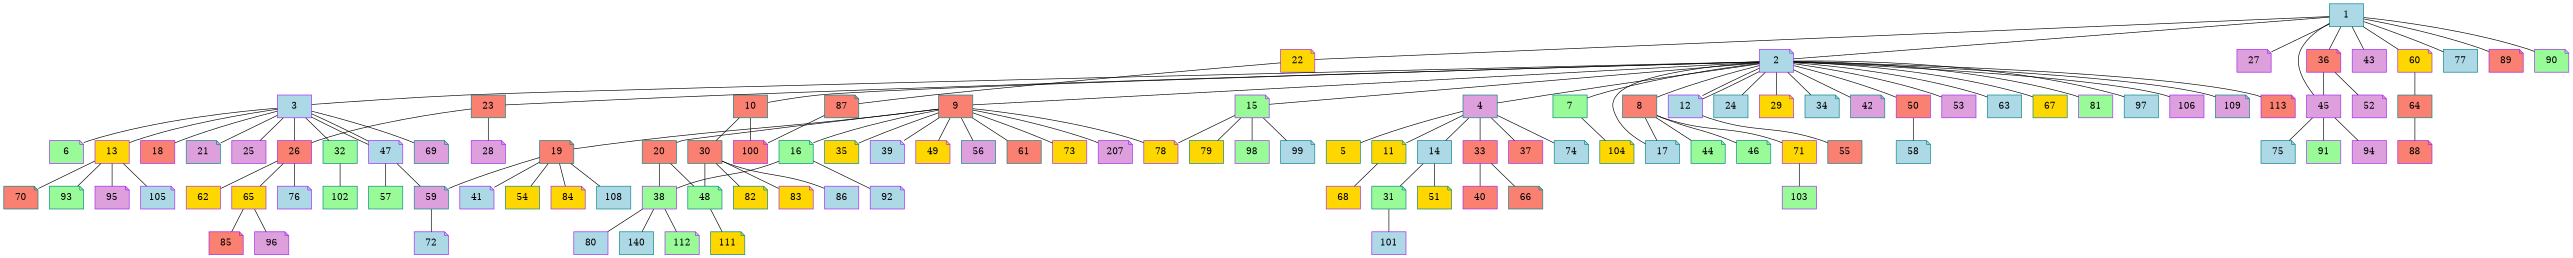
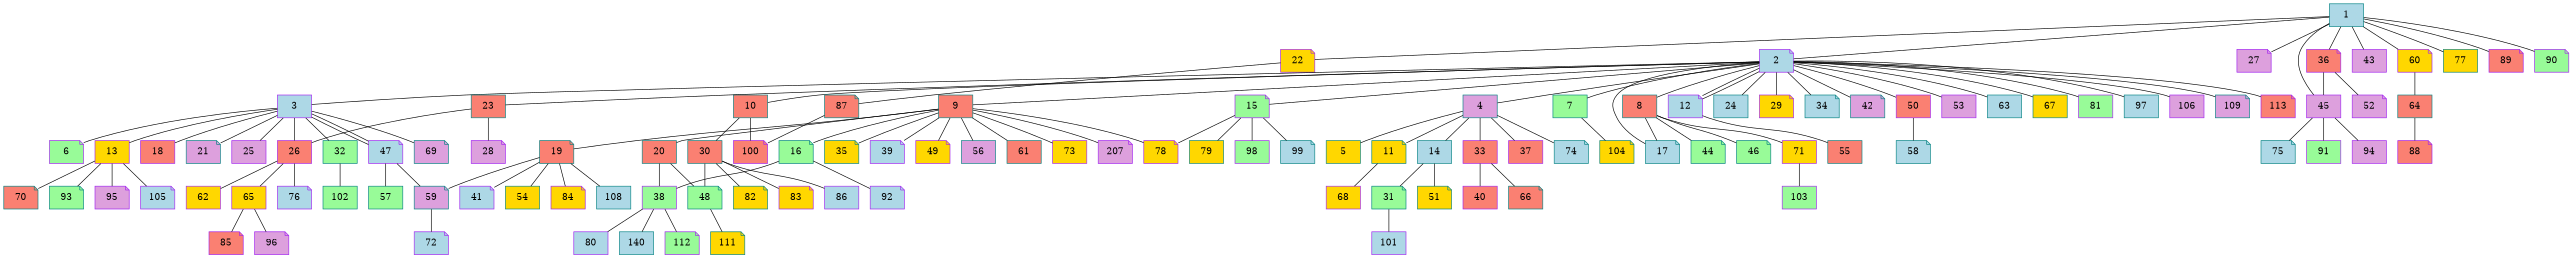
node "77": fillcolor lightblue -> gold
